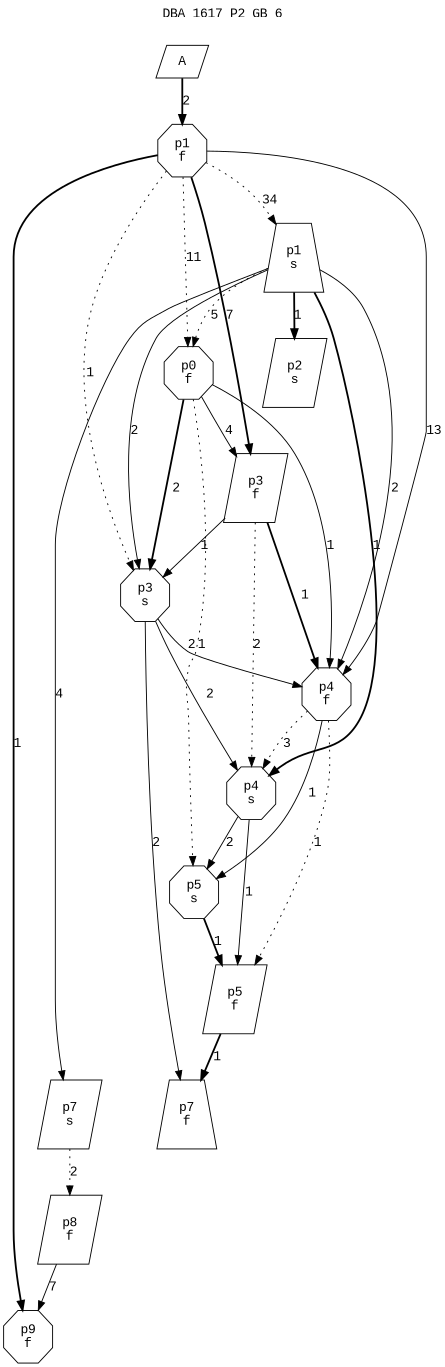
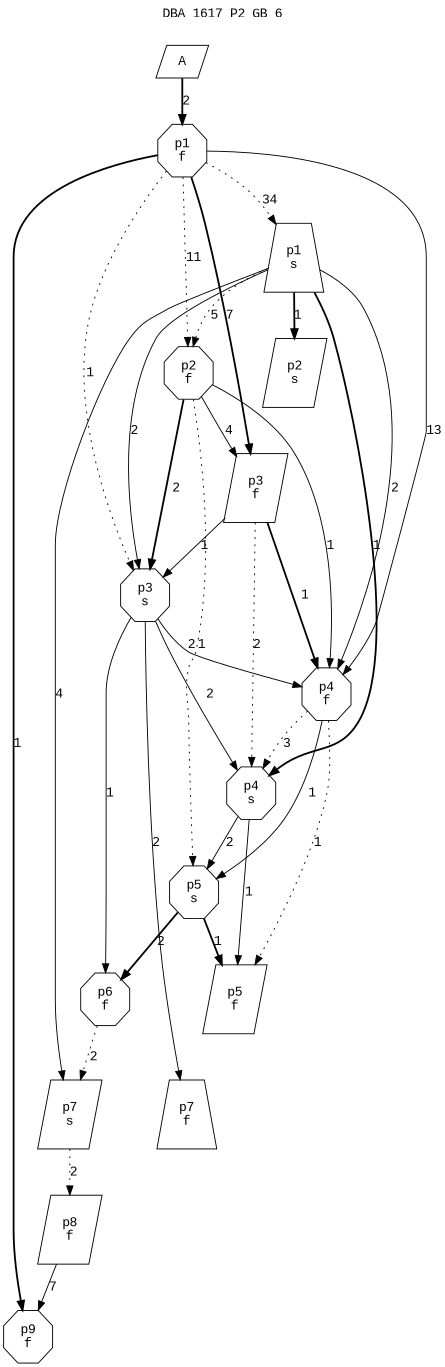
node "p0 f": label "p0 f" -> "p2 f"
node "p6 f": added
edge "p5 f" -> "p7 f": removed, label "1"
